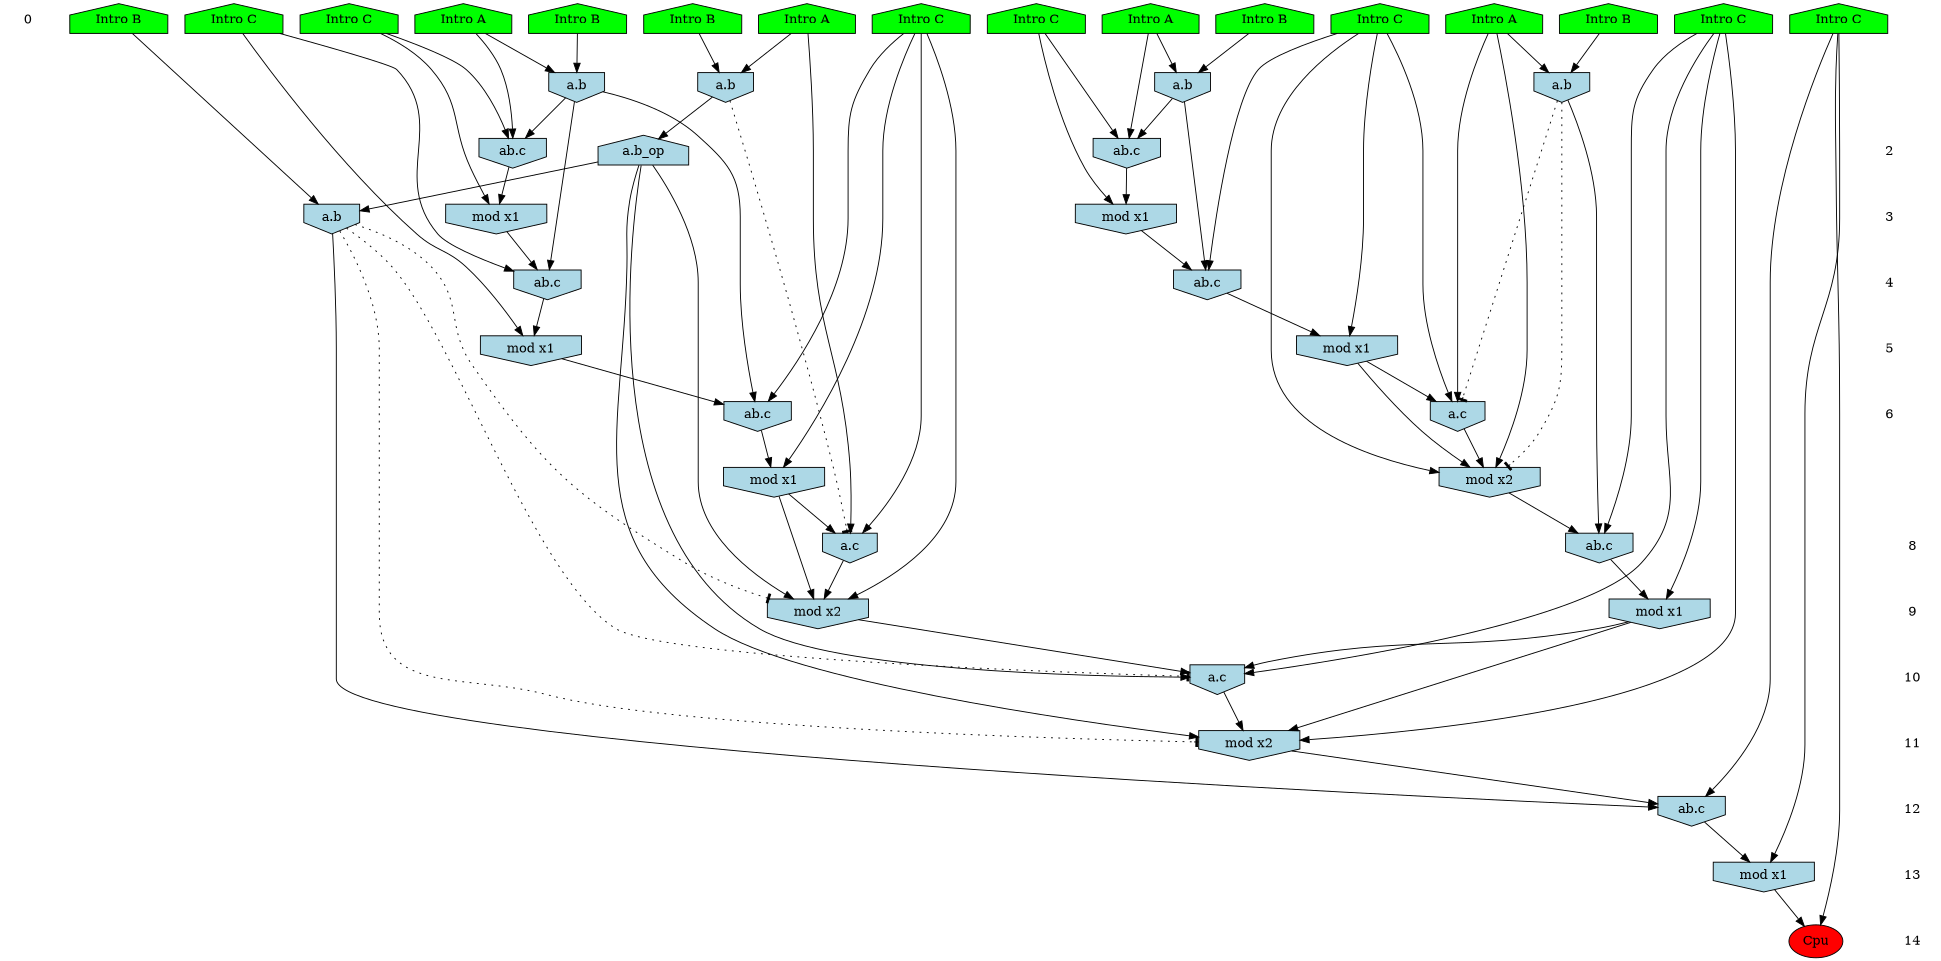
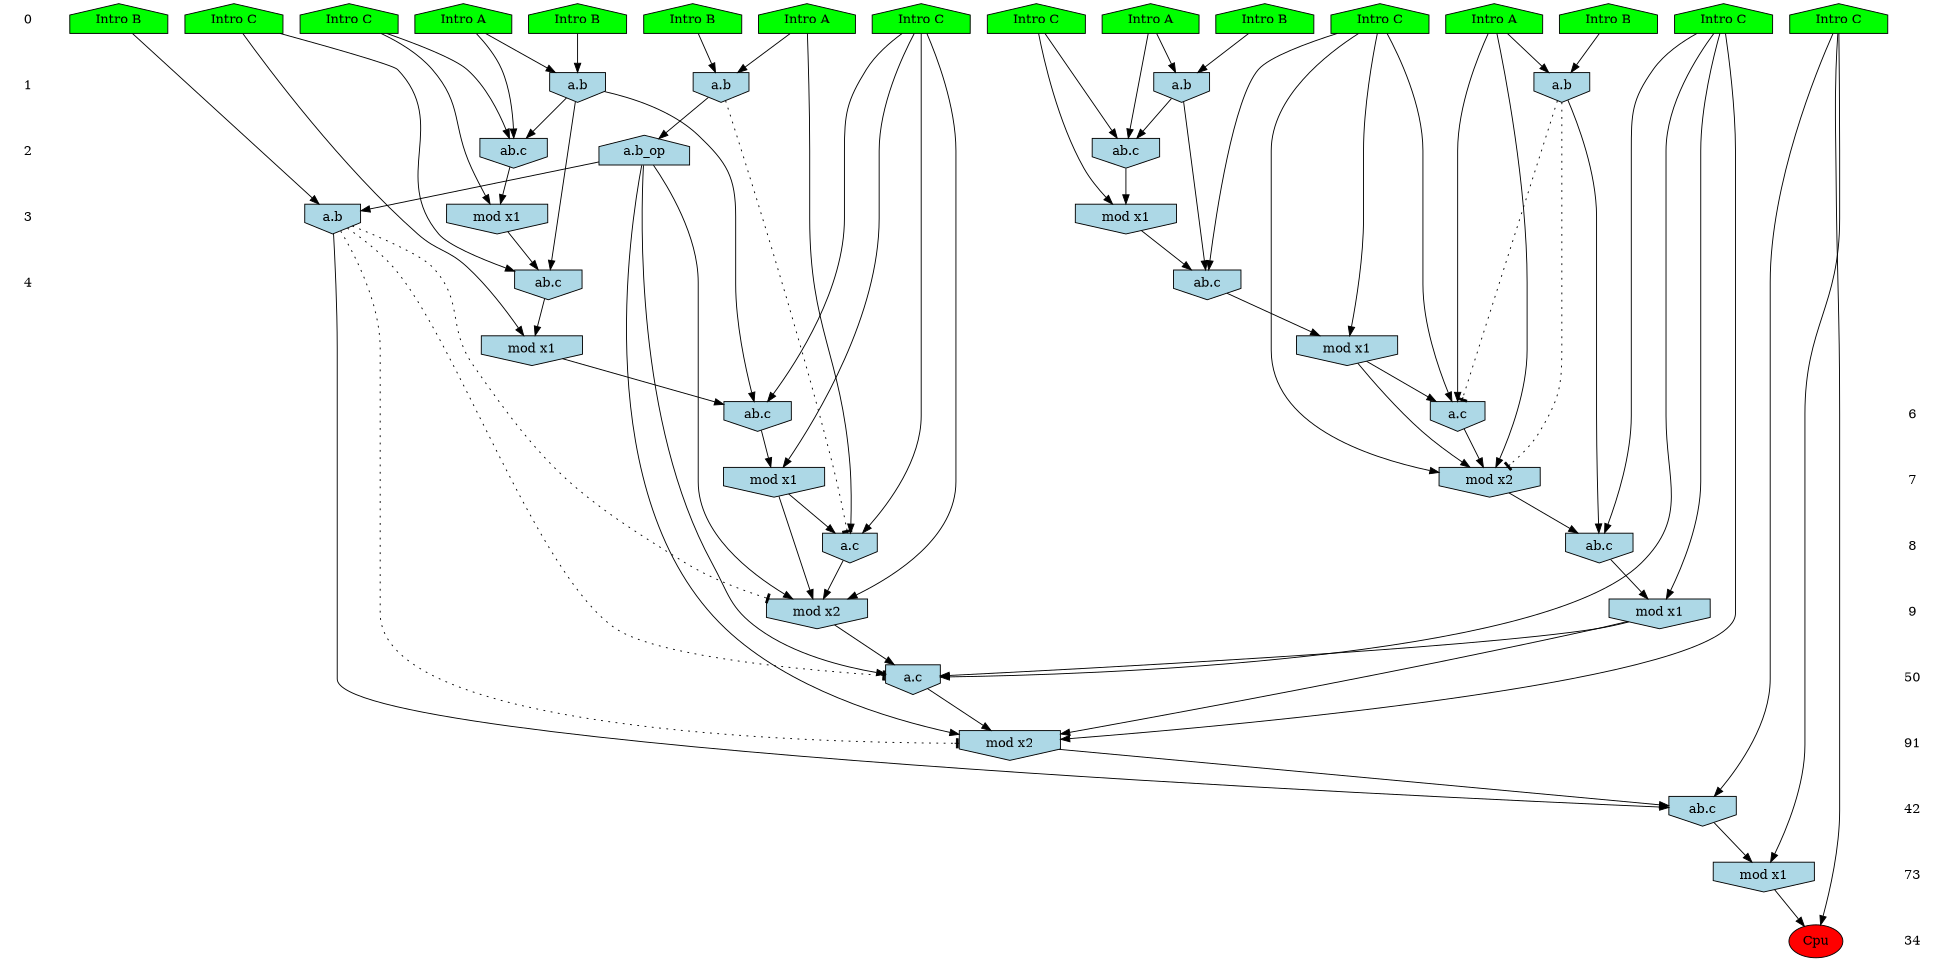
node "1": added
node "5": removed
node "7": added
node "10": label "10" -> "50"
node "11": label "11" -> "91"
node "12": label "12" -> "42"
node "13": label "13" -> "73"
node "14": label "14" -> "34"
